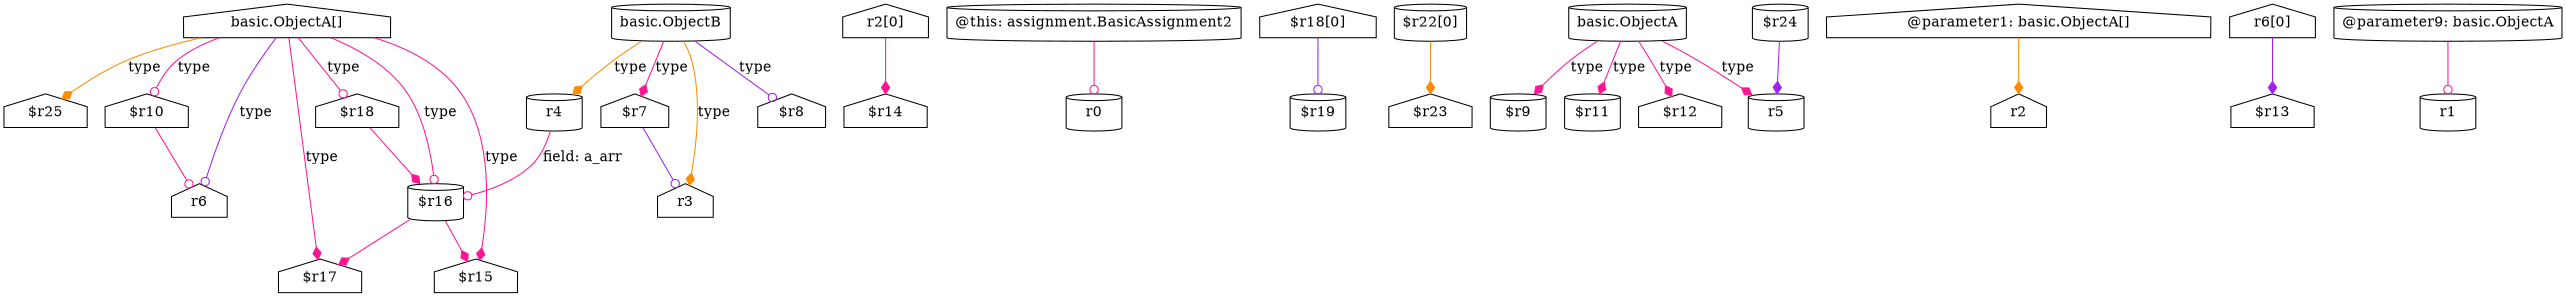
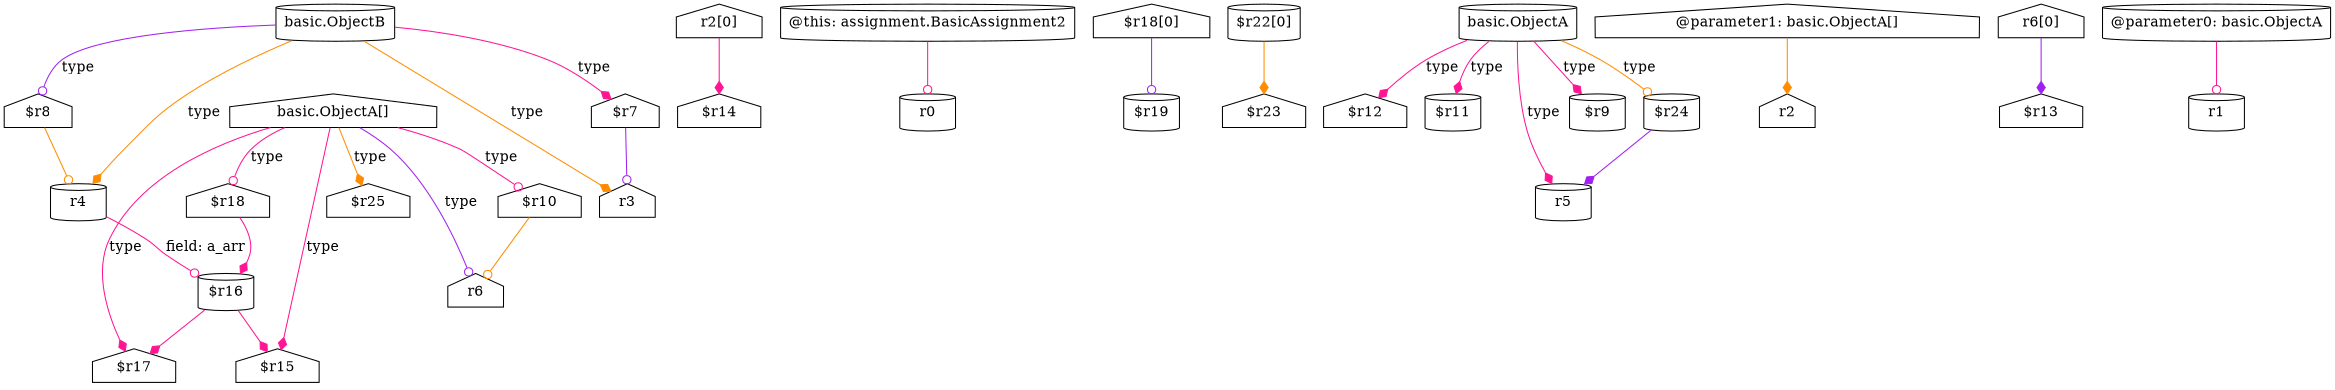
node "@parameter9: basic.ObjectA": label "@parameter9: basic.ObjectA" -> "@parameter0: basic.ObjectA"
edge "basic.ObjectA" -> "$r24": added, label "type"
edge "basic.ObjectA[]" -> "$r16": removed, label "type"
edge "$r8" -> "r4": added
edge "$r10" -> "r6": color deeppink -> darkorange
